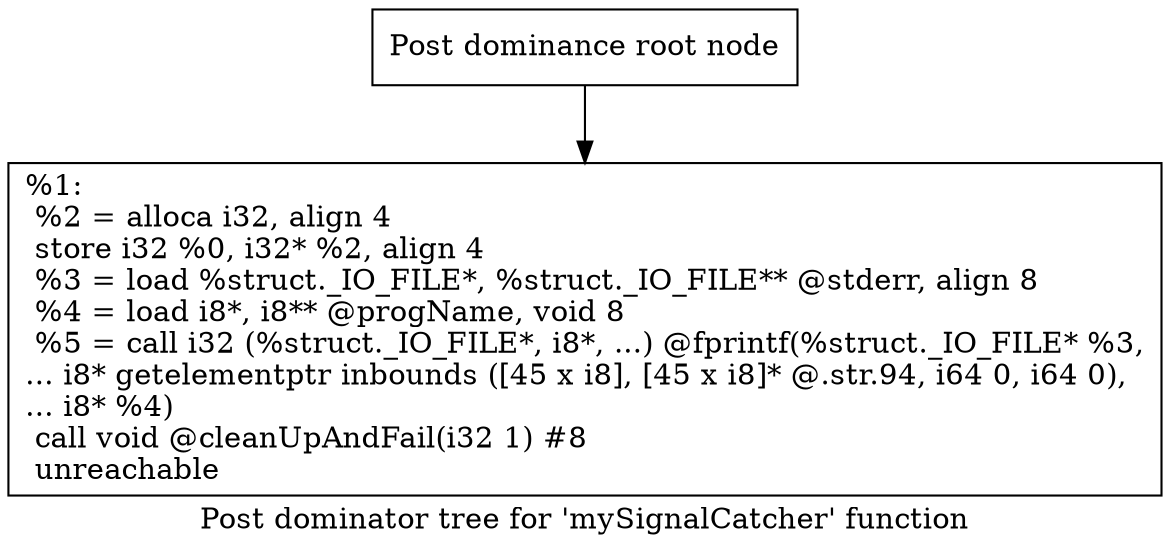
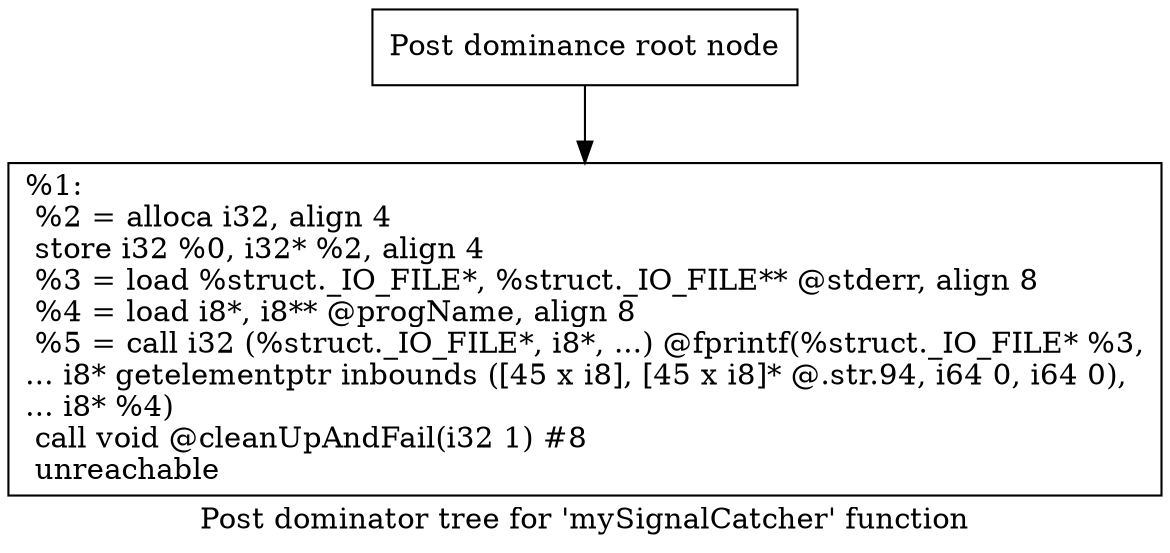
node "%1:": text "%4 = load i8*, i8** @progName, void 8" -> "%4 = load i8*, i8** @progName, align 8"
